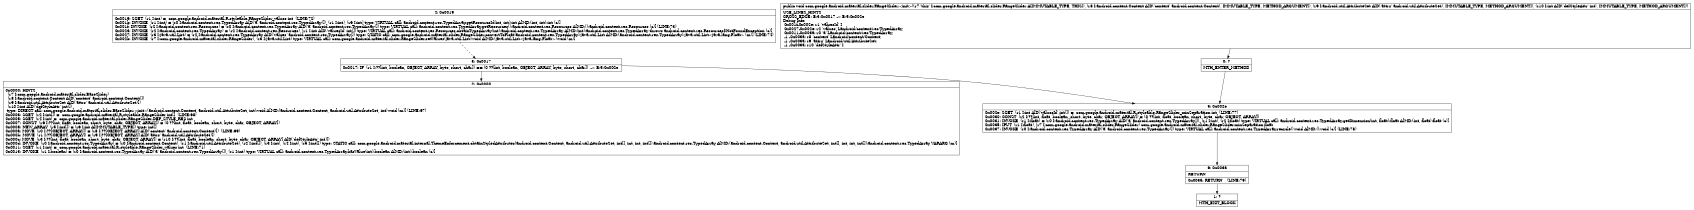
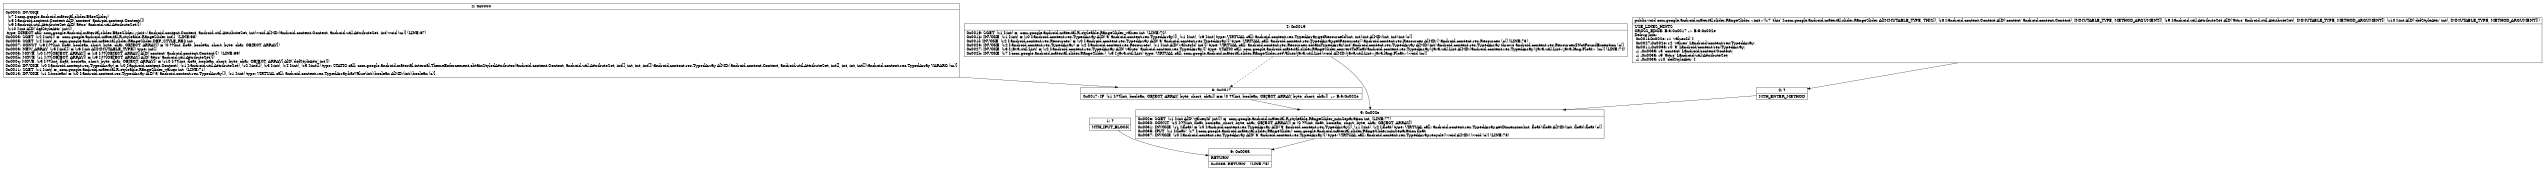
edge "3: 0x0017" -> "2: 0x0000": reversed
edge "4: 0x0019" -> "5: 0x002e": added
node "2: 0x0000": text "0x0000: HINTS" -> "0x0000: INVOKE"
node "6: 0x003a": text "0x003a: RETURN    (LINE:79)" -> "0x003a: RETURN    (LINE:75)"
edge "6: 0x003a" -> "1: ?": reversed
node "1: ?": text "MTH_EXIT_BLOCK" -> "MTH_IPUT_BLOCK"
